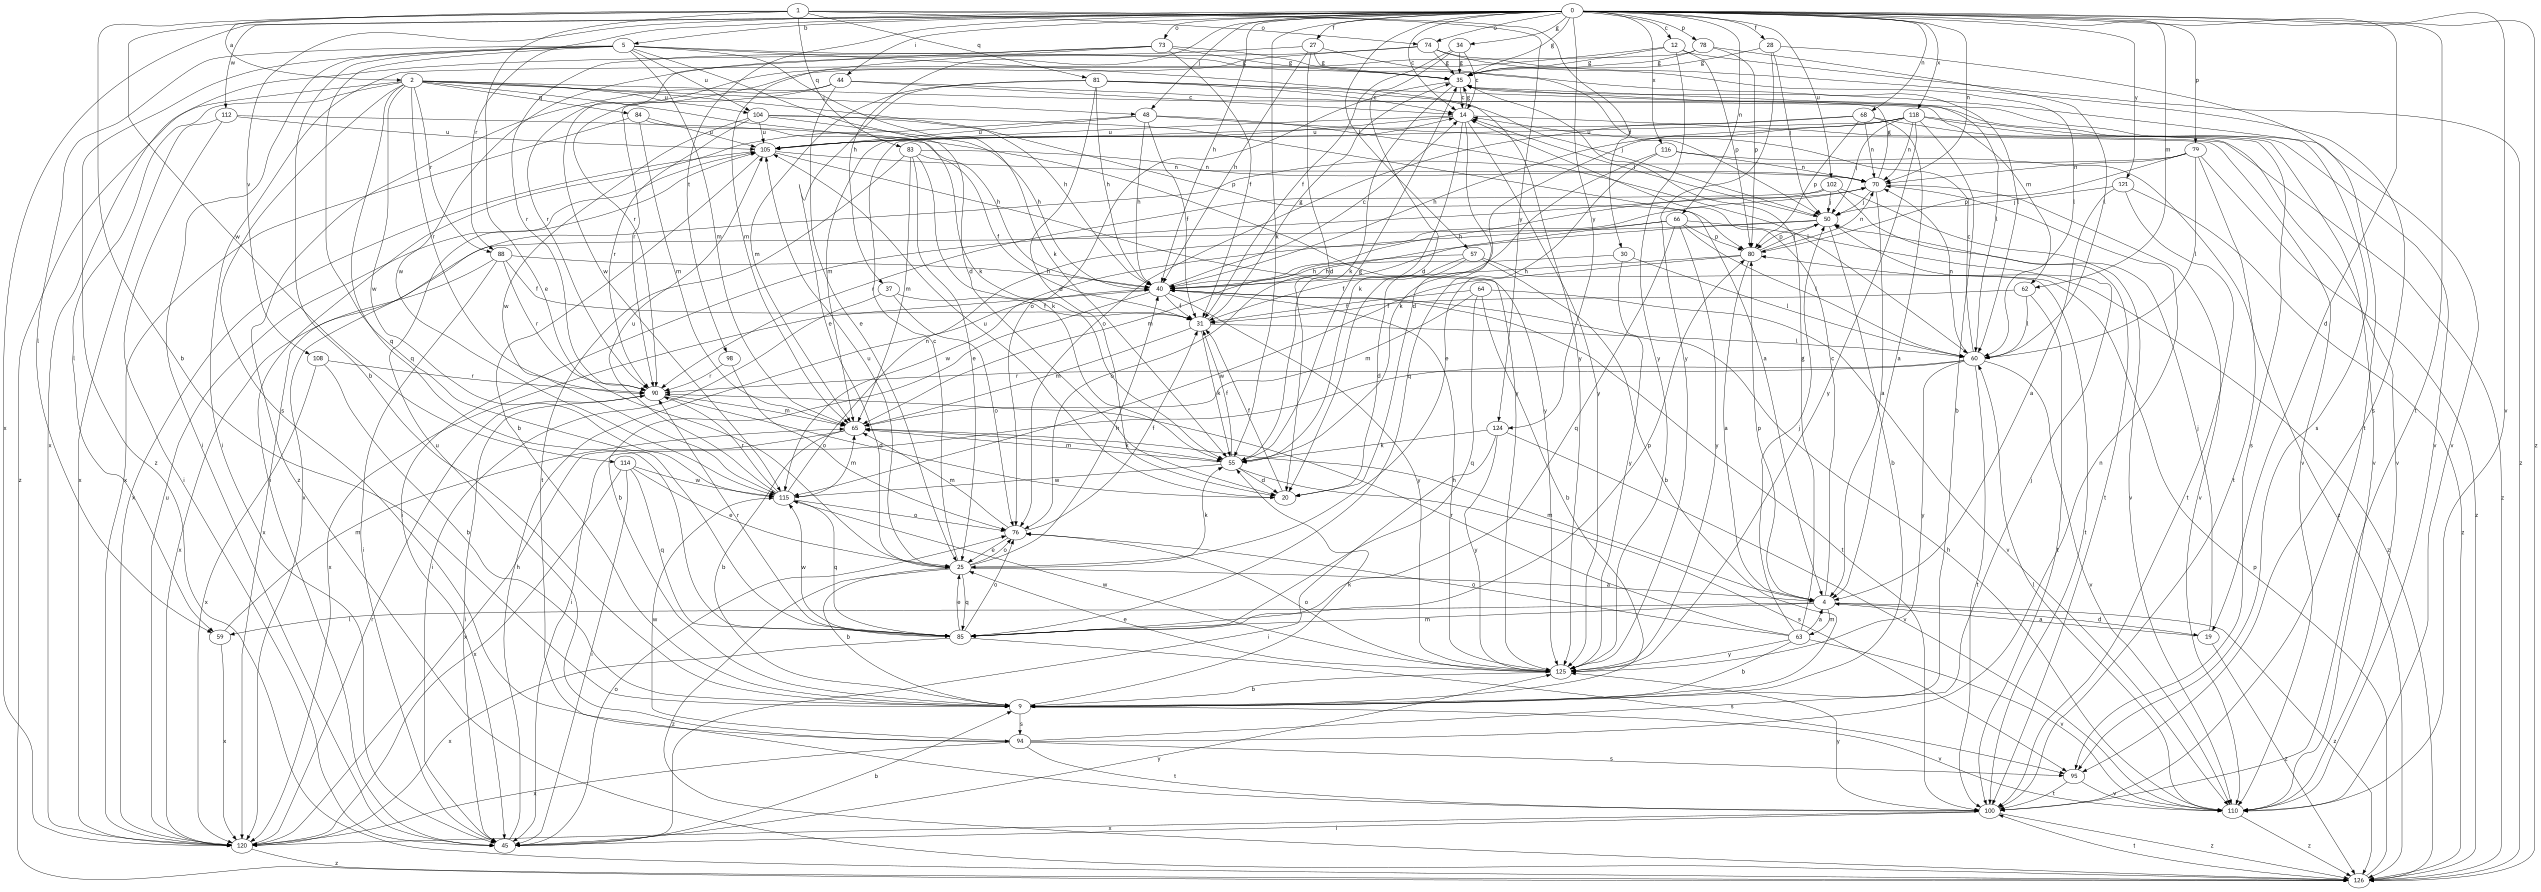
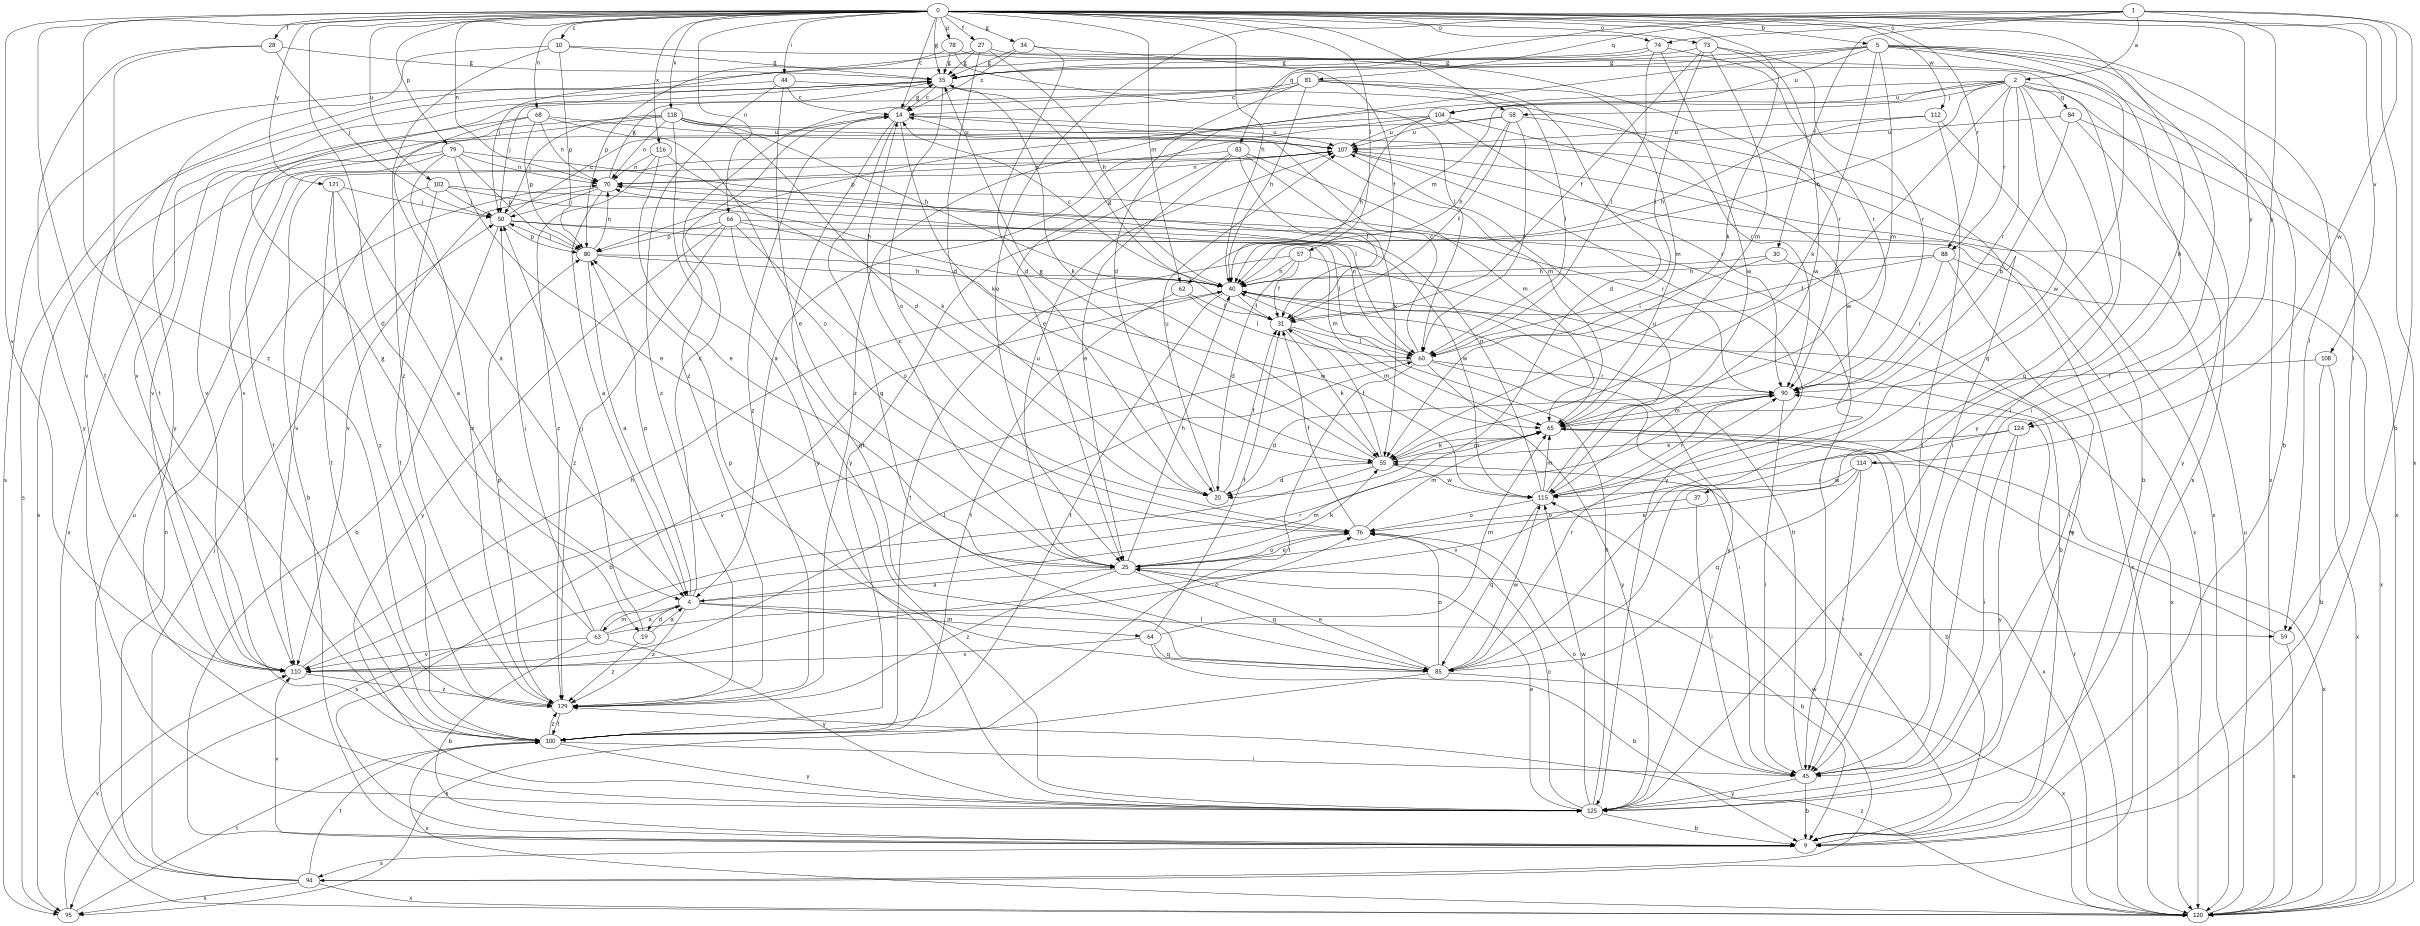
node "12": label "12" -> "10"
node "48": label "48" -> "58"
node "105": label "105" -> "107"
edge "50" -> "14": label "l" -> "c"
edge "84" -> "65": label "m" -> "b"
edge "2" -> "55": label "k" -> "z"
edge "37" -> "31": removed, label "f"
node "98": removed
edge "79" -> "25": added, label "e"
edge "4" -> "85": now "4" -> "64"
node "126": label "126" -> "129"
